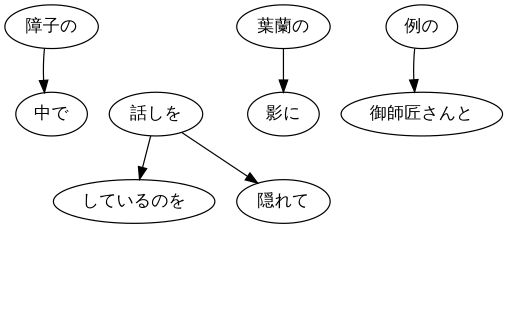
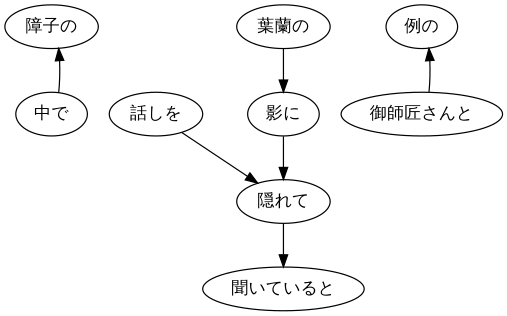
edge "障子の" -> "中で": reversed
edge "例の" -> "御師匠さんと": reversed
edge "影に" -> "隠れて": added
node "しているのを": removed
node "聞いていると": added
